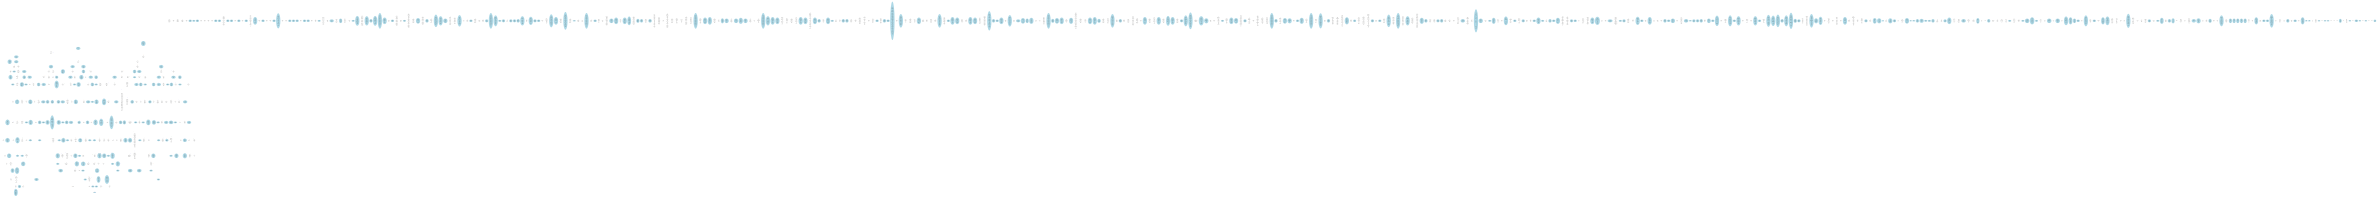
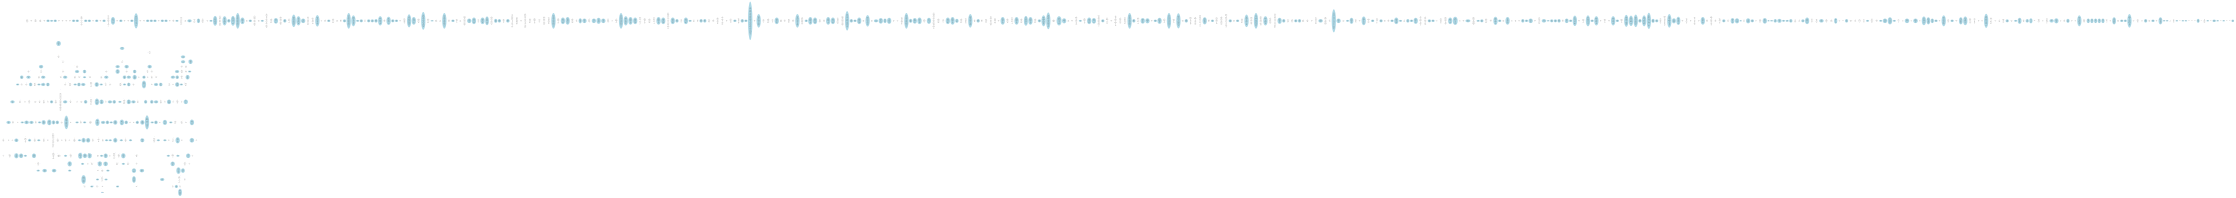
node "# 0x611 PUSHX Data REVERT": removed
